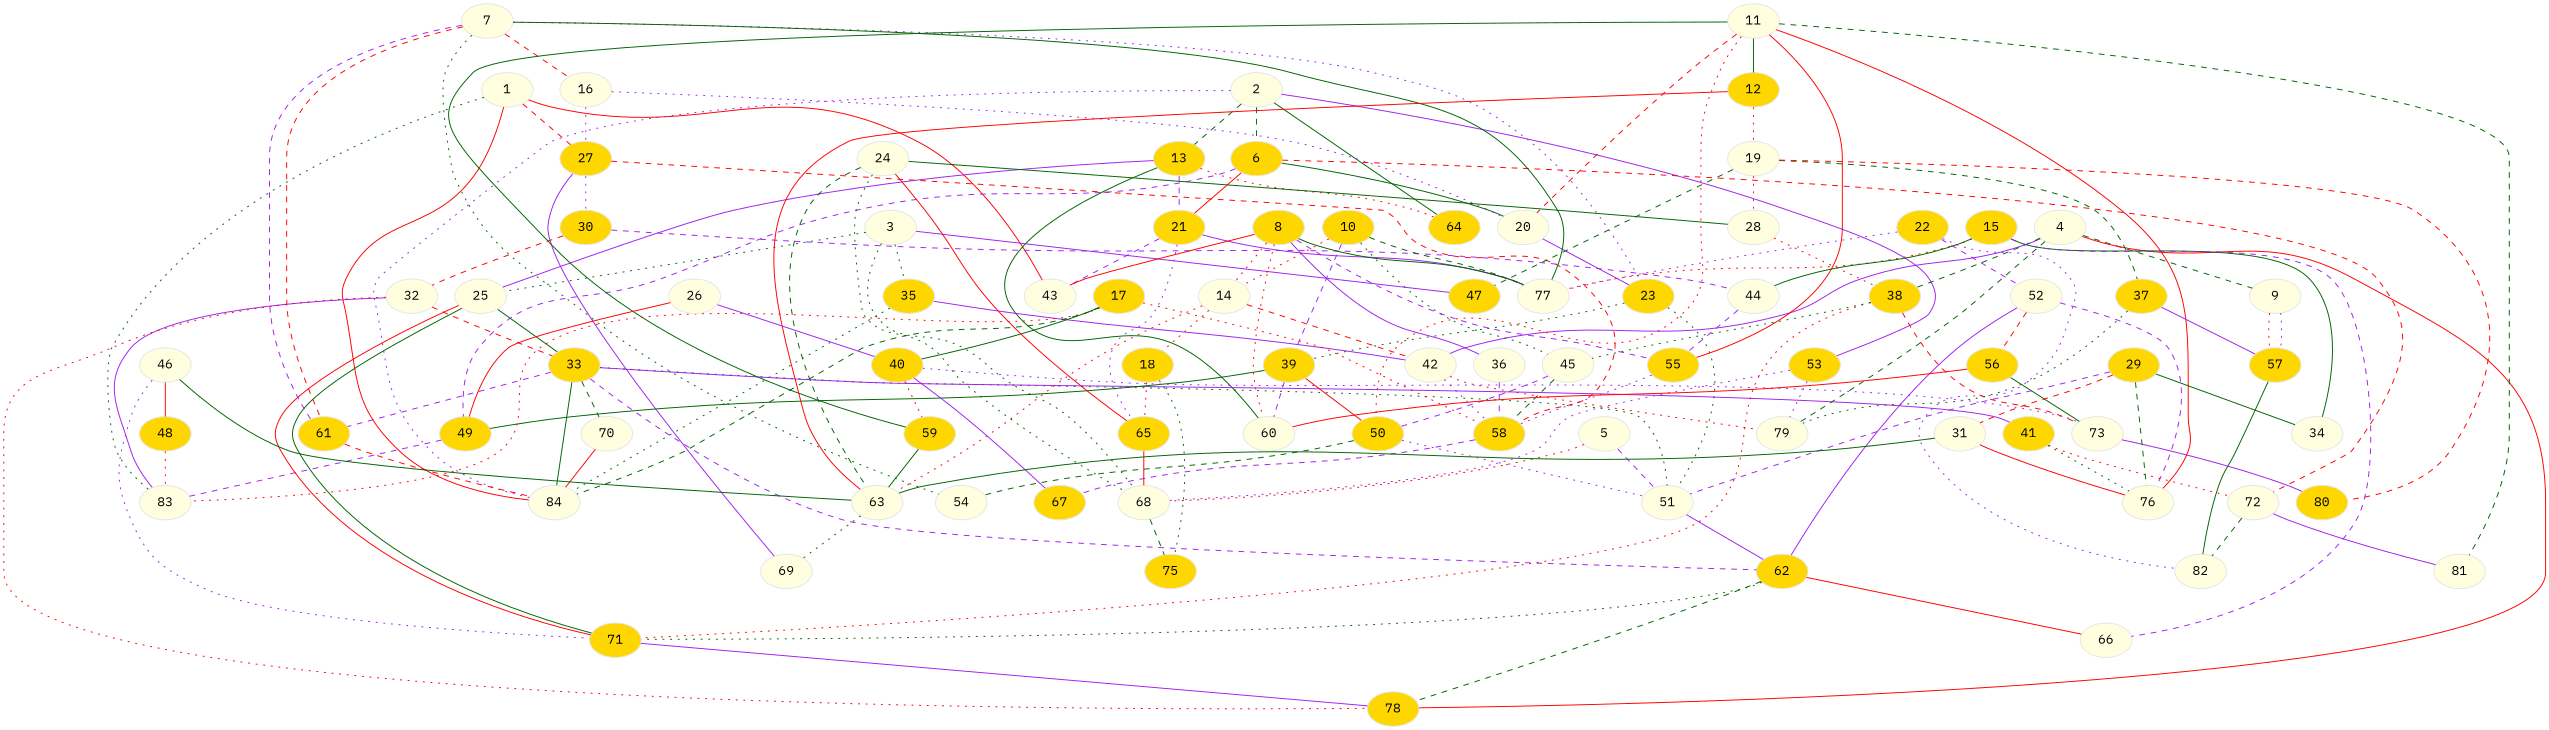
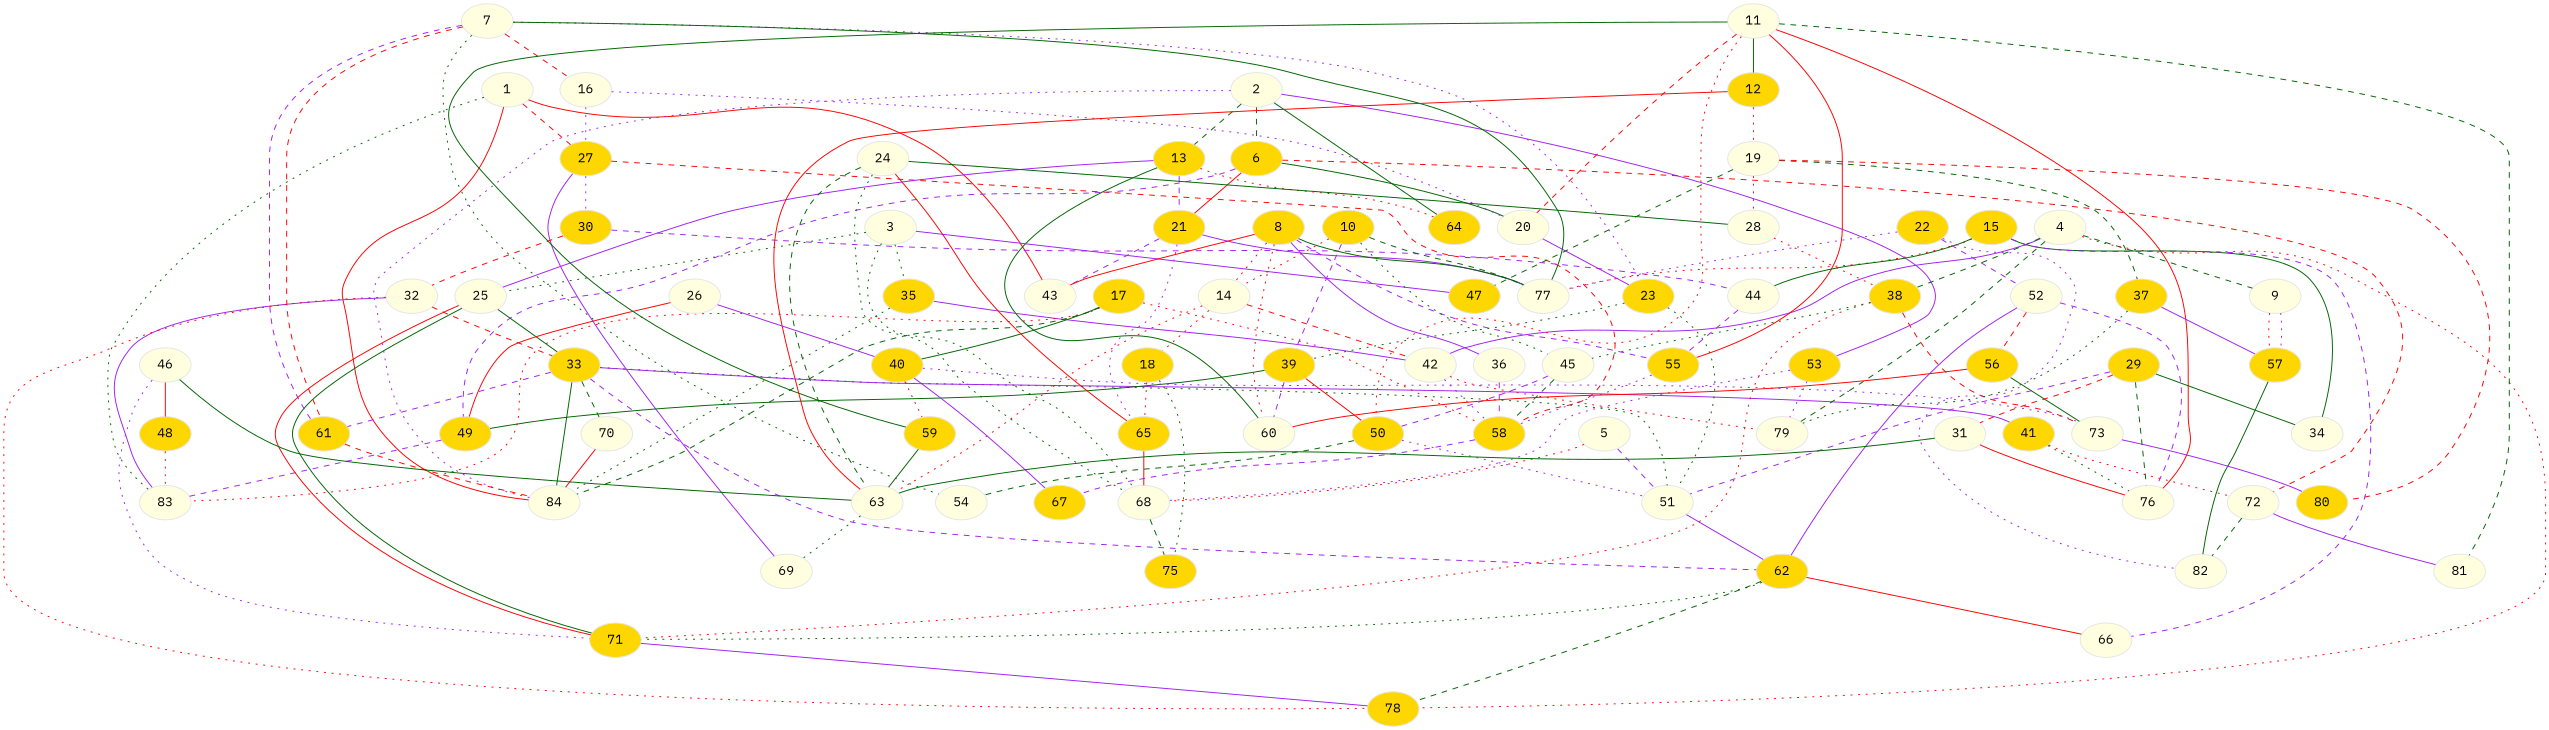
edge "4" -- "78": style solid -> dotted
